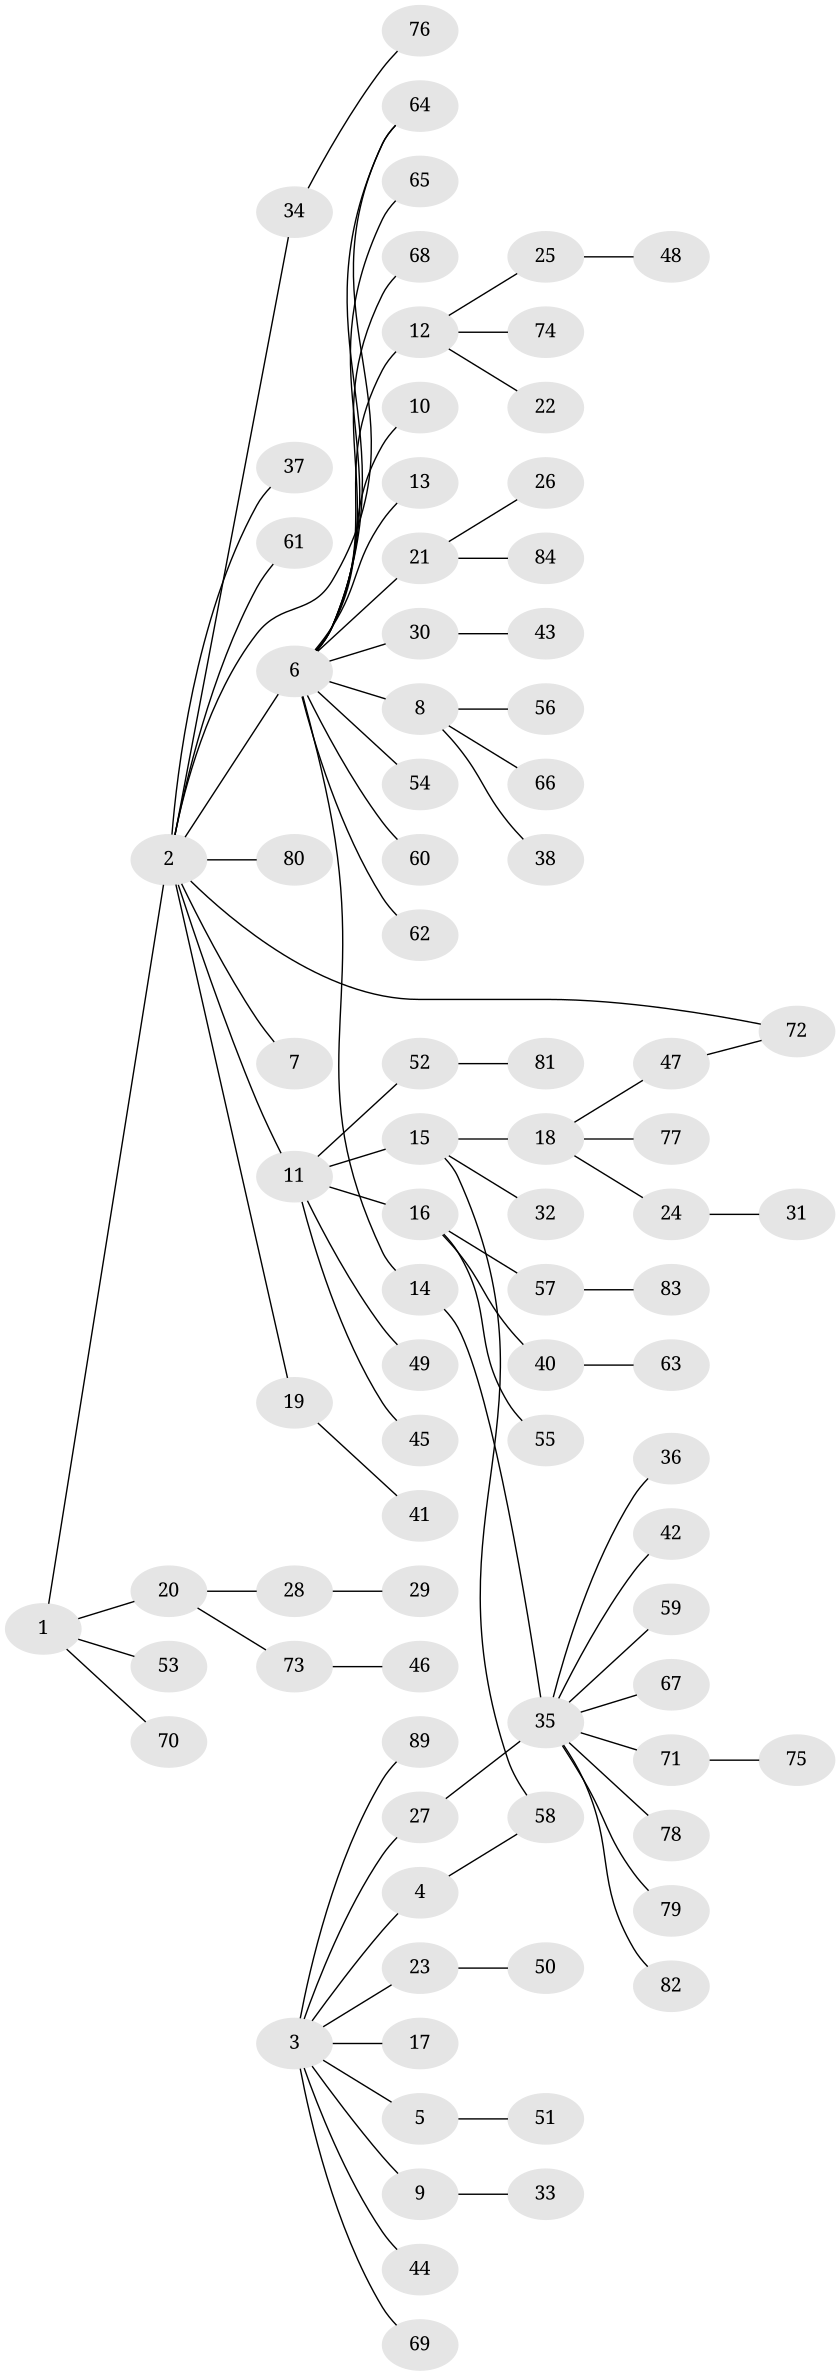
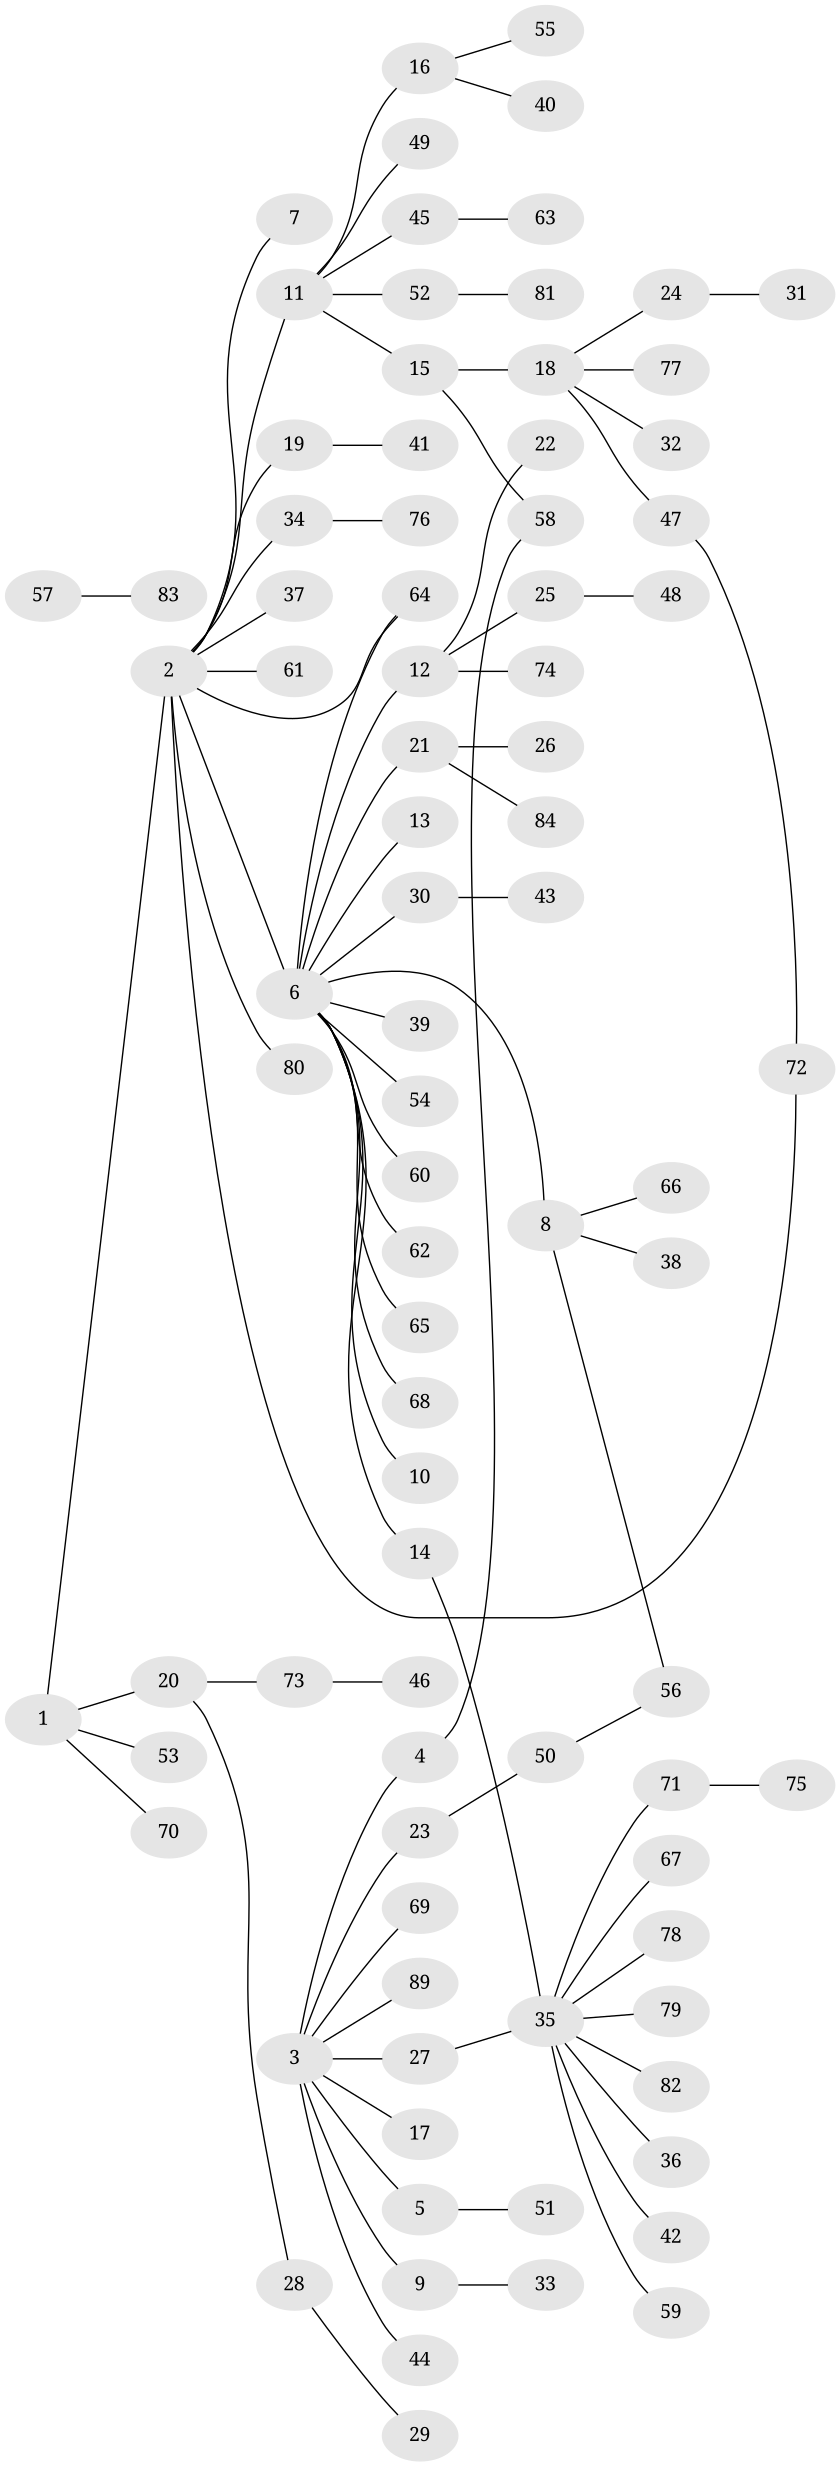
node "39": added
edge "15" -- "32": now "18" -- "32"
edge "16" -- "57": removed
edge "40" -- "63": now "45" -- "63"
edge "56" -- "50": added
